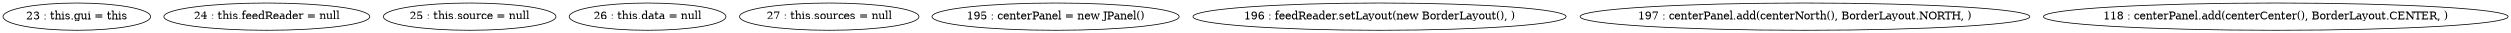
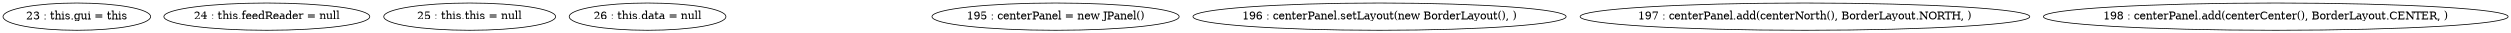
node "25 : this.source = null": label "25 : this.source = null" -> "25 : this.this = null"
node "27 : this.sources = null": removed
node "196 : feedReader.setLayout(new BorderLayout(), )": label "196 : feedReader.setLayout(new BorderLayout(), )" -> "196 : centerPanel.setLayout(new BorderLayout(), )"
node "118 : centerPanel.add(centerCenter(), BorderLayout.CENTER, )": label "118 : centerPanel.add(centerCenter(), BorderLayout.CENTER, )" -> "198 : centerPanel.add(centerCenter(), BorderLayout.CENTER, )"
